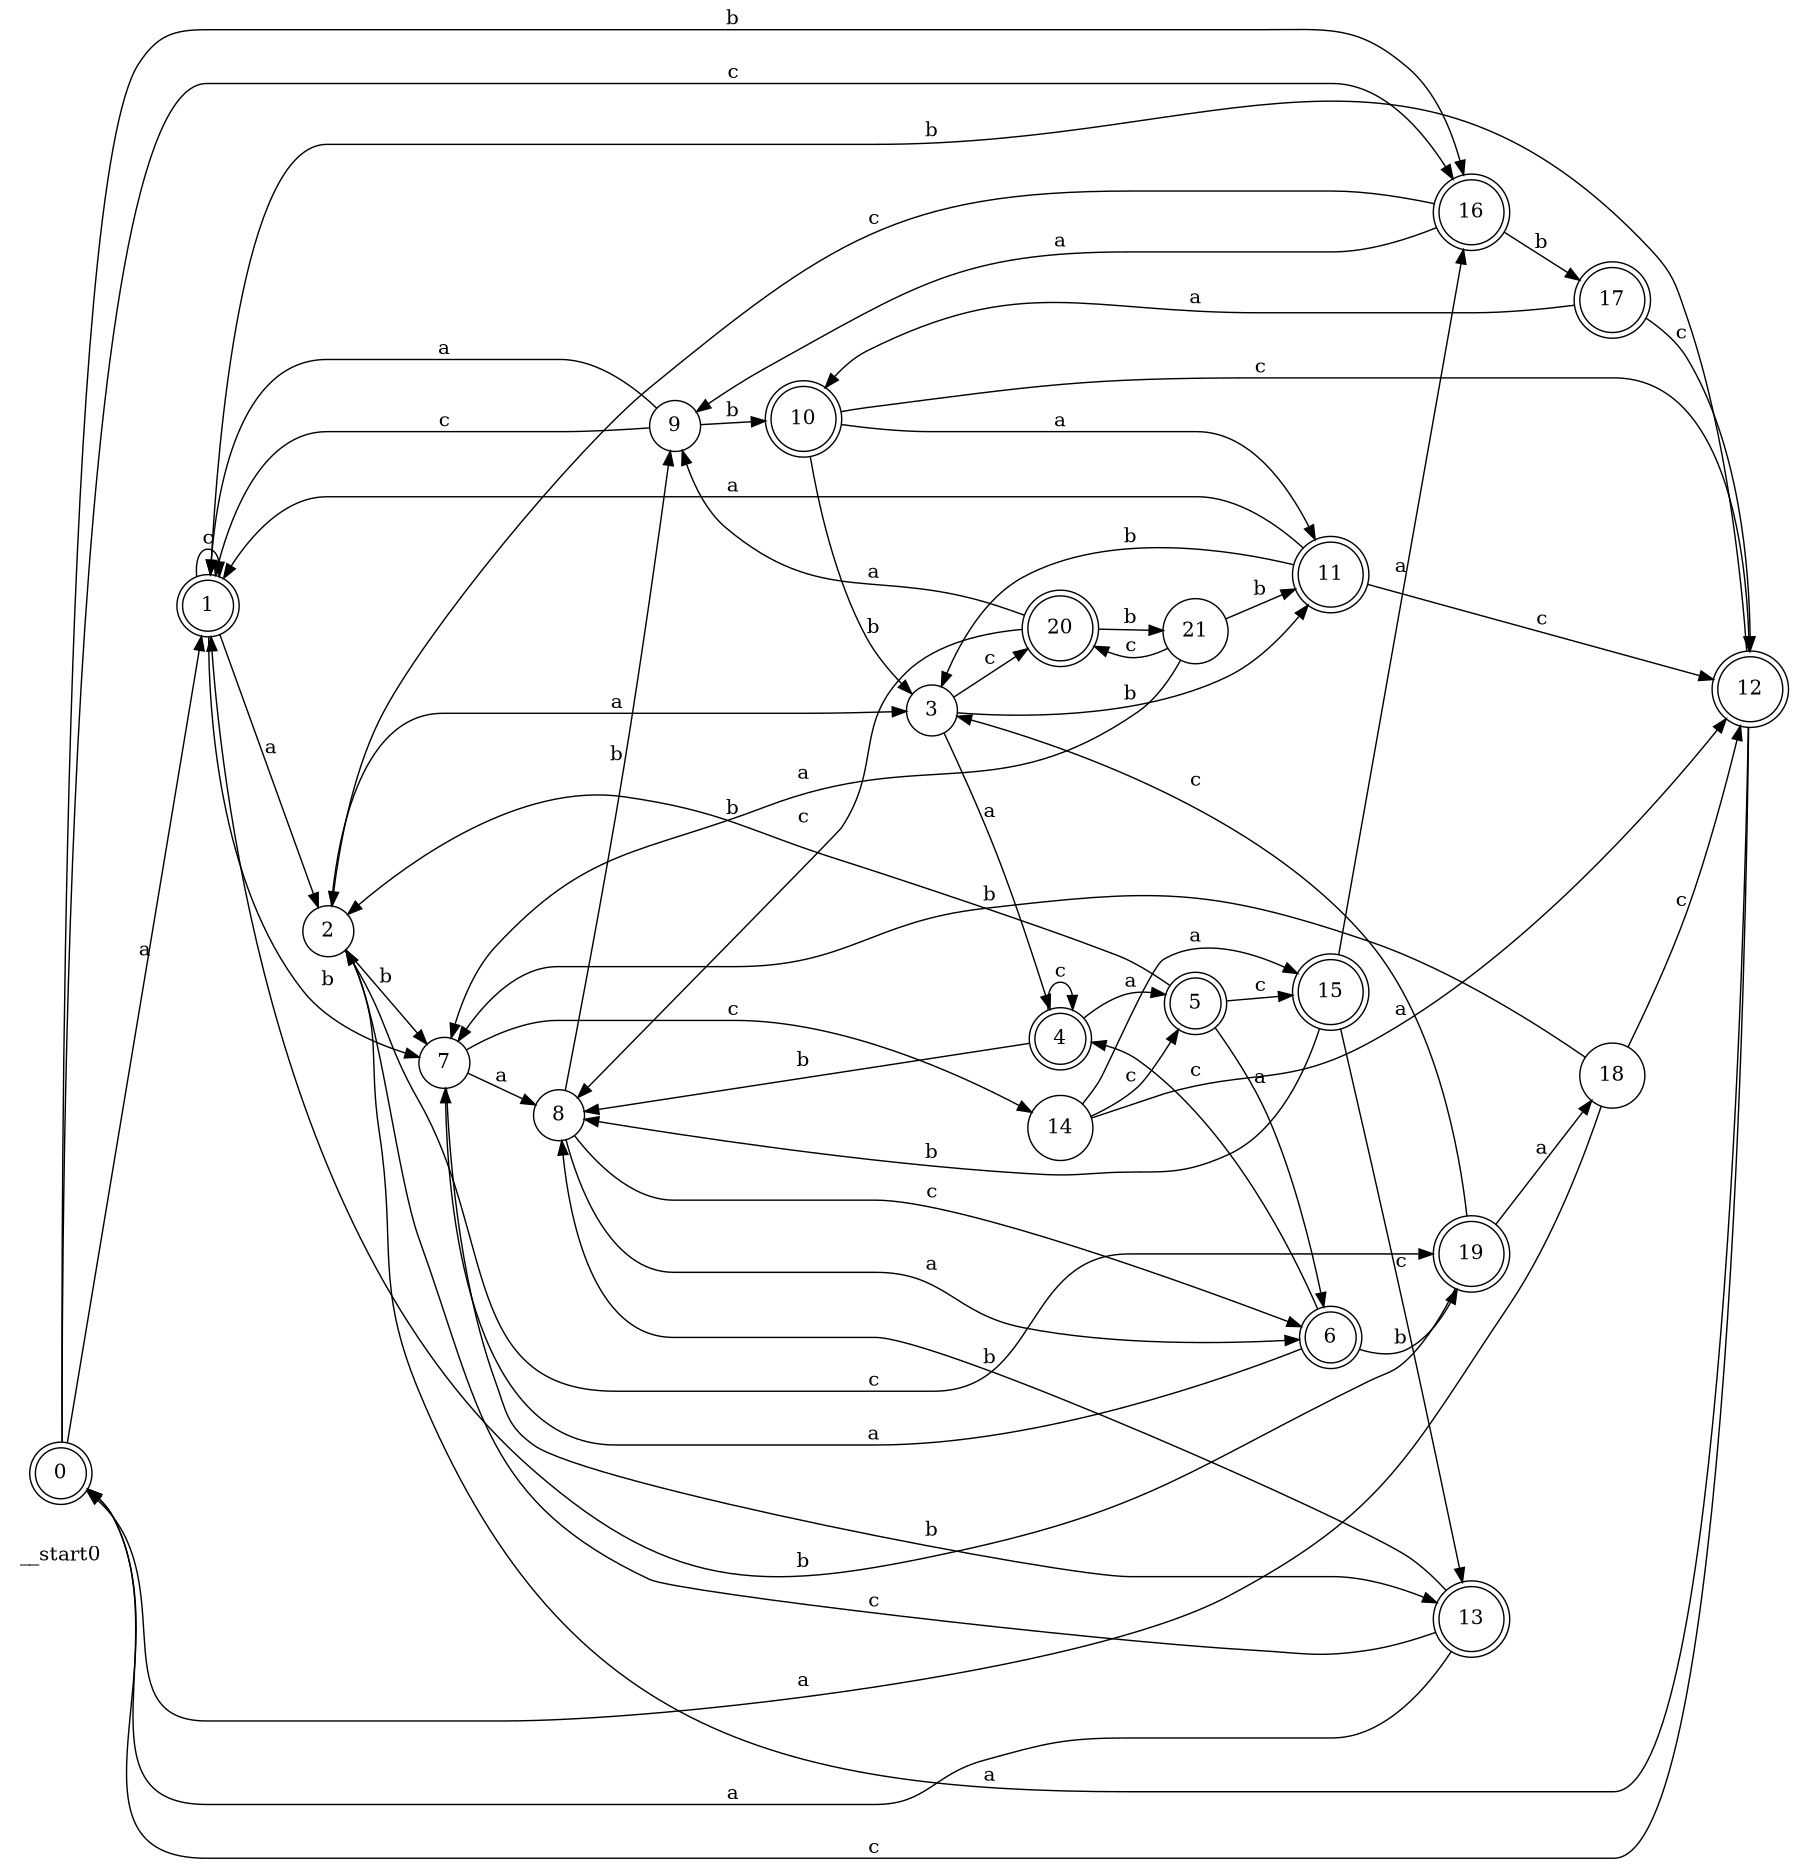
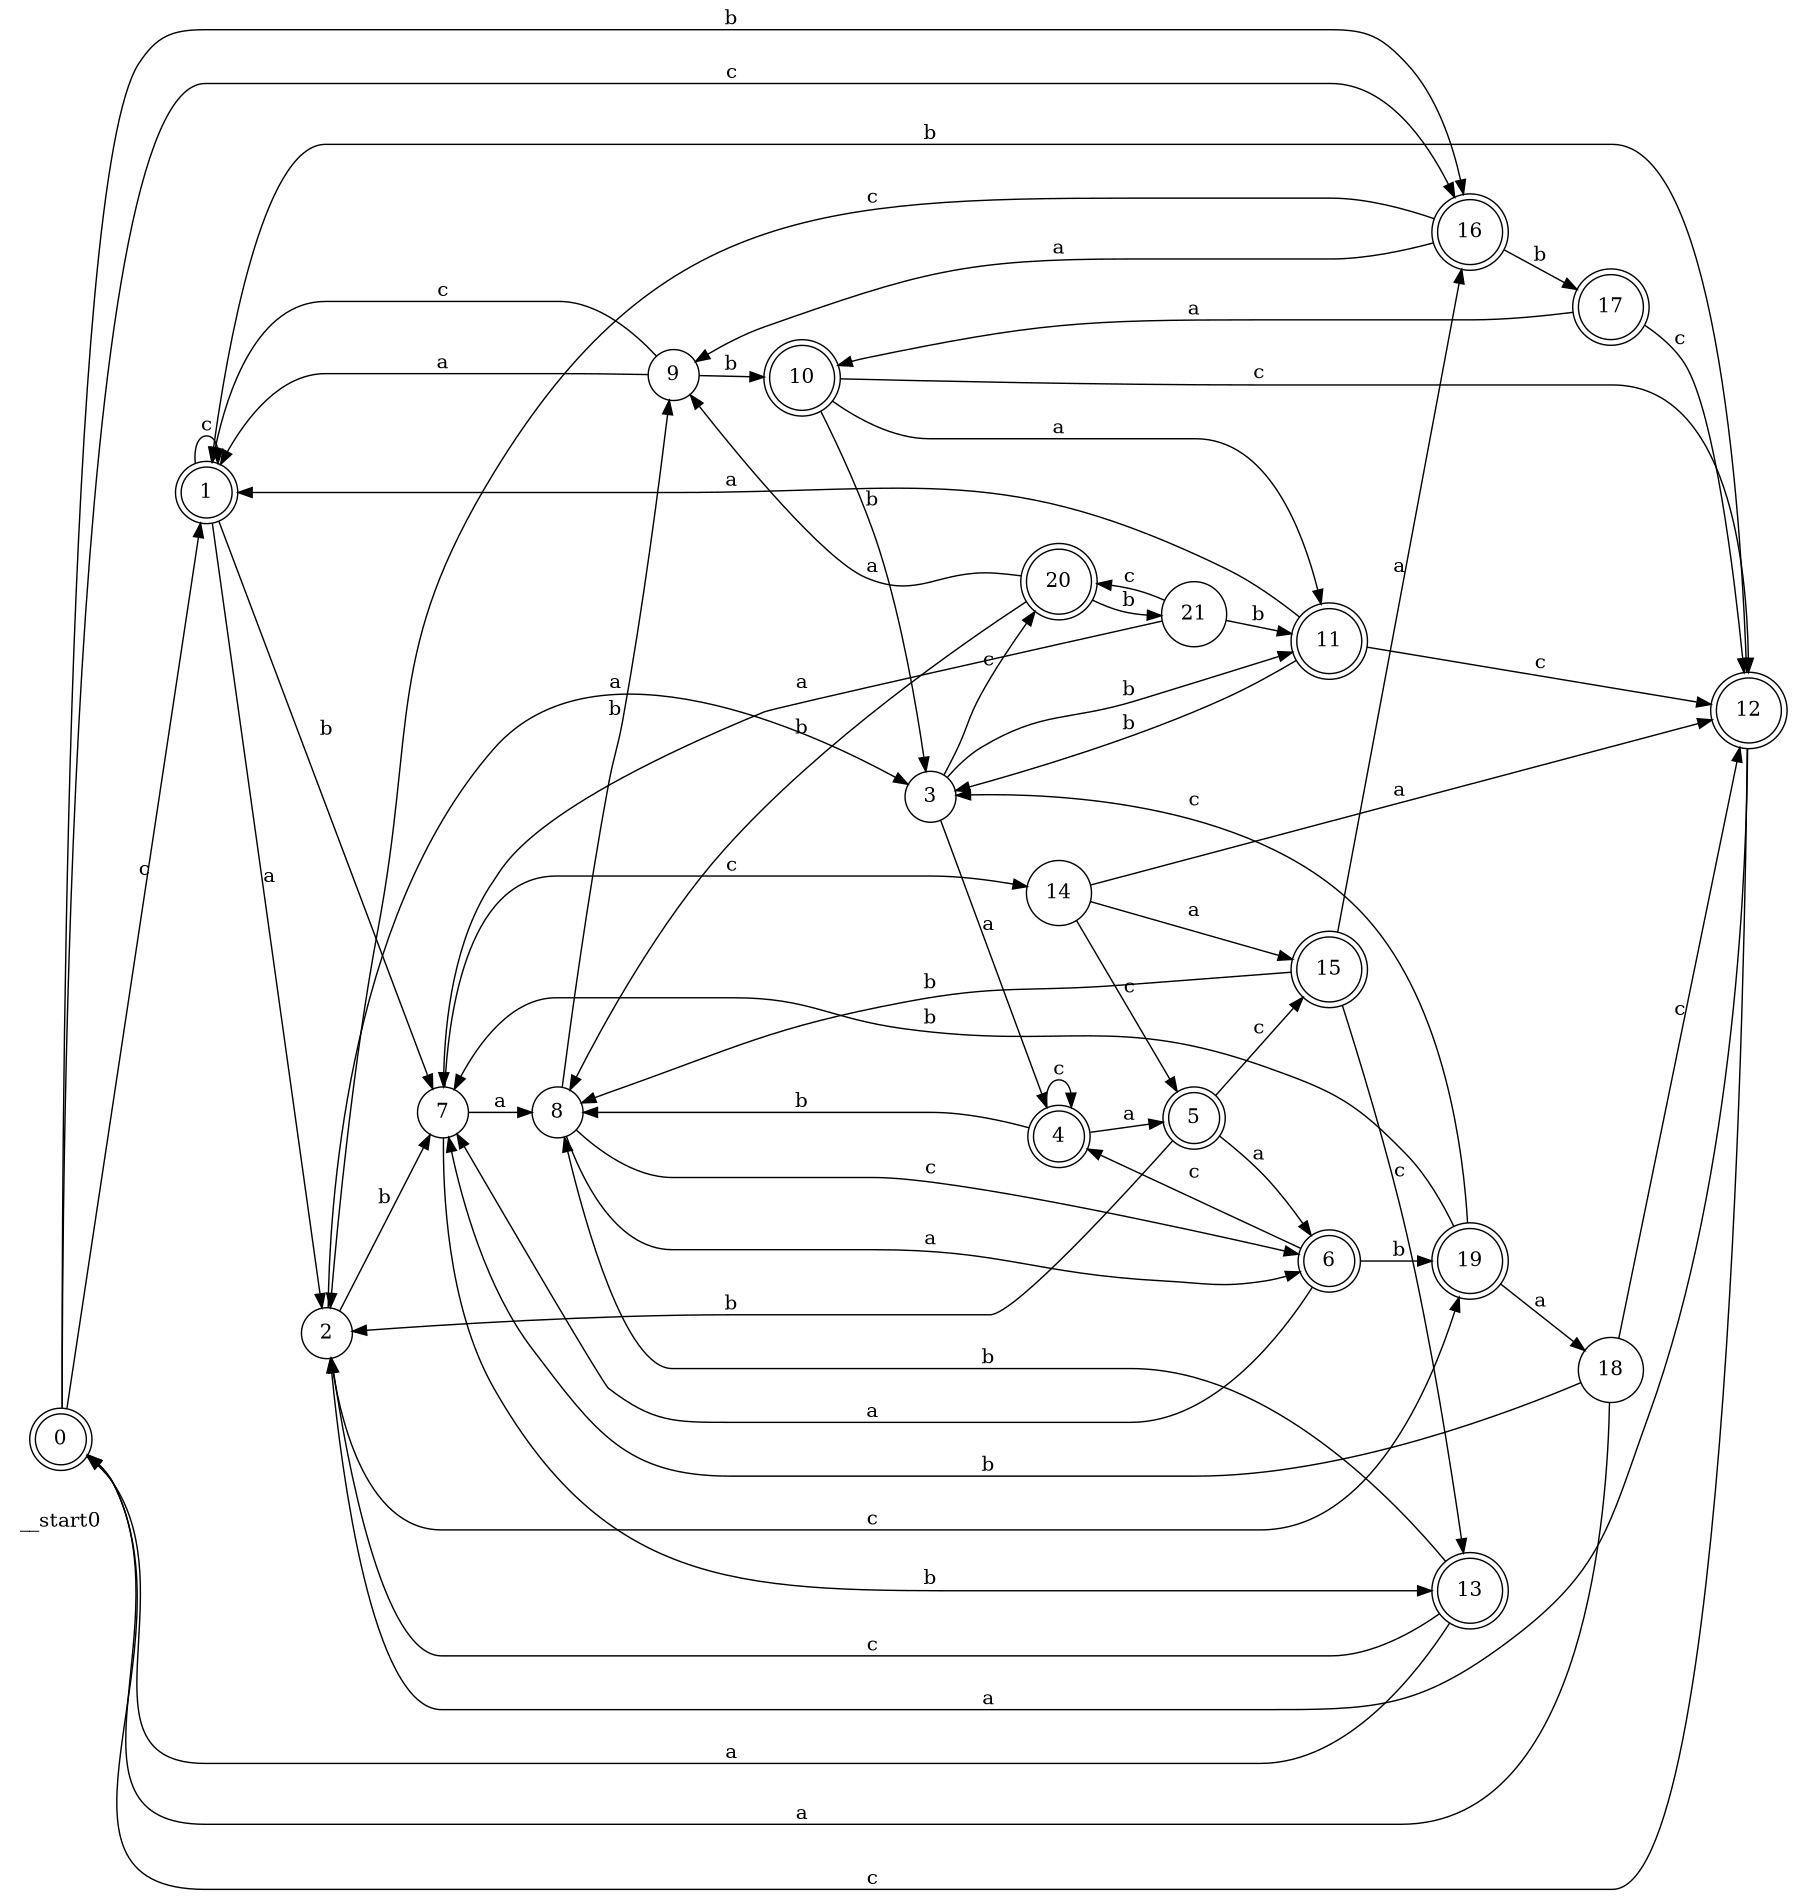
edge "20" -> "8": label "c" -> "b"
edge "0" -> "1": label "a" -> "c"
edge "19" -> "1": now "19" -> "7"
